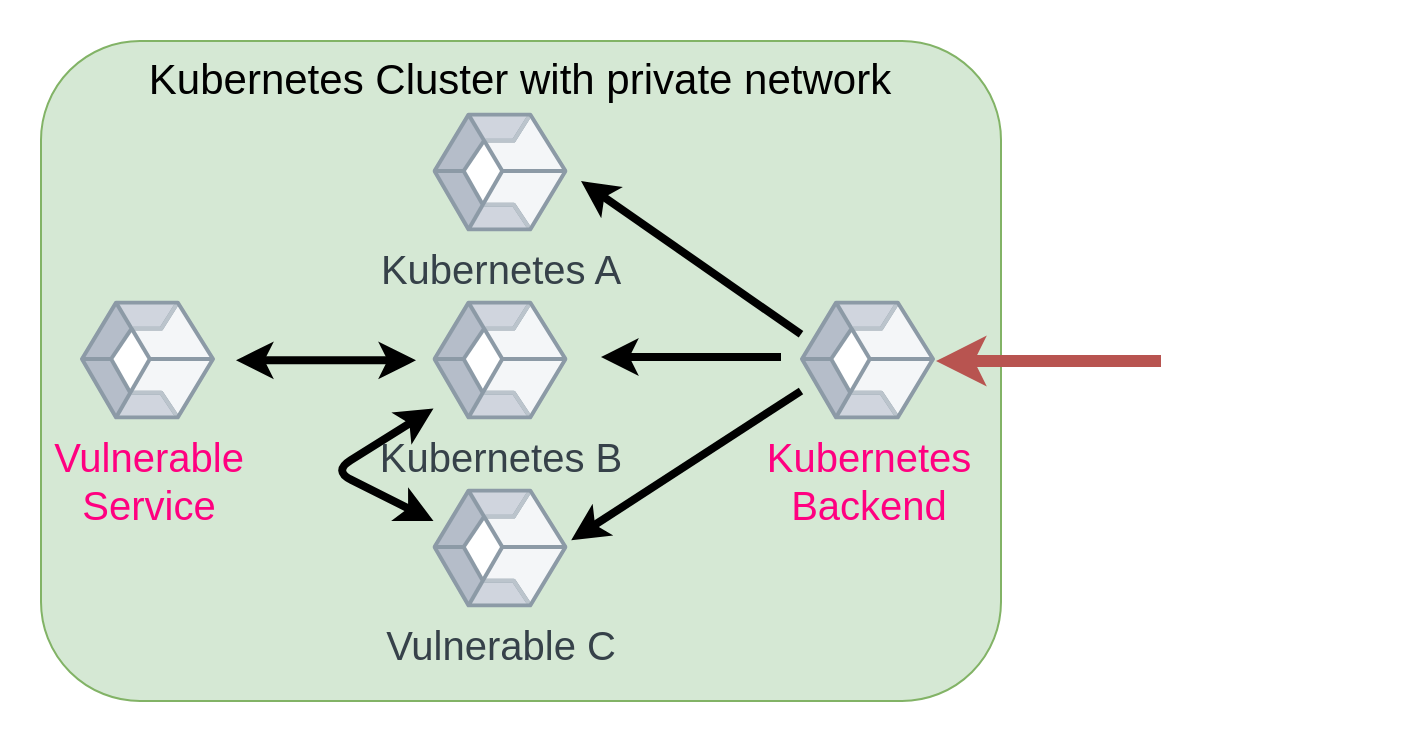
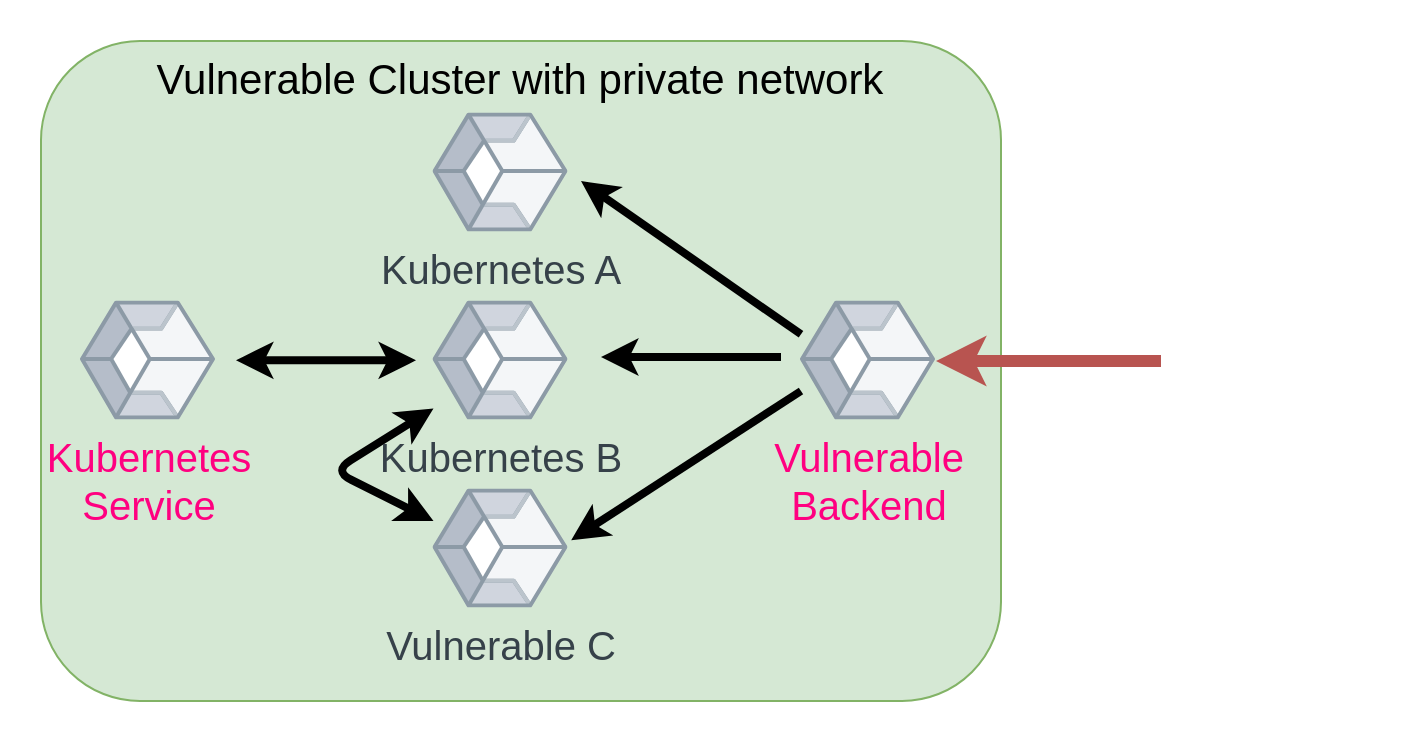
node "Kubernetes Cluster with private network": label "Kubernetes Cluster with private network" -> "Vulnerable Cluster with private network"
node "Vulnerable Service": label "Vulnerable Service" -> "Kubernetes Service"
node "Kubernetes Backend": label "Kubernetes Backend" -> "Vulnerable Backend"
